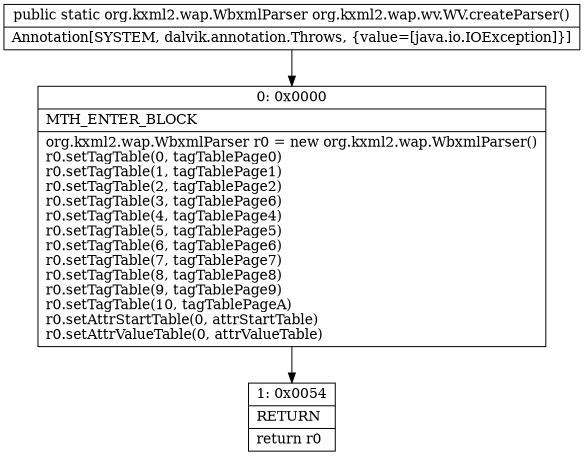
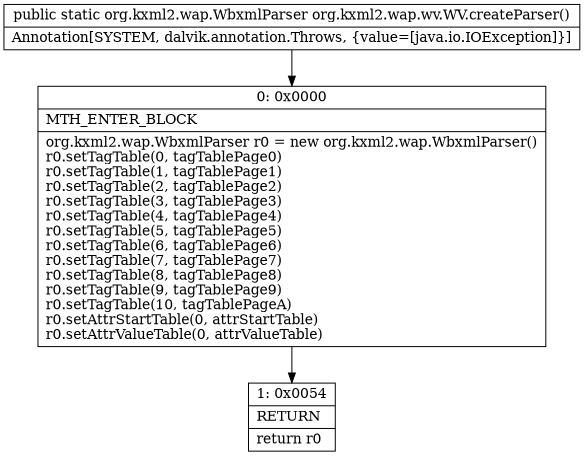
node "0: 0x0000": text "r0.setTagTable(3, tagTablePage6)" -> "r0.setTagTable(3, tagTablePage3)"
